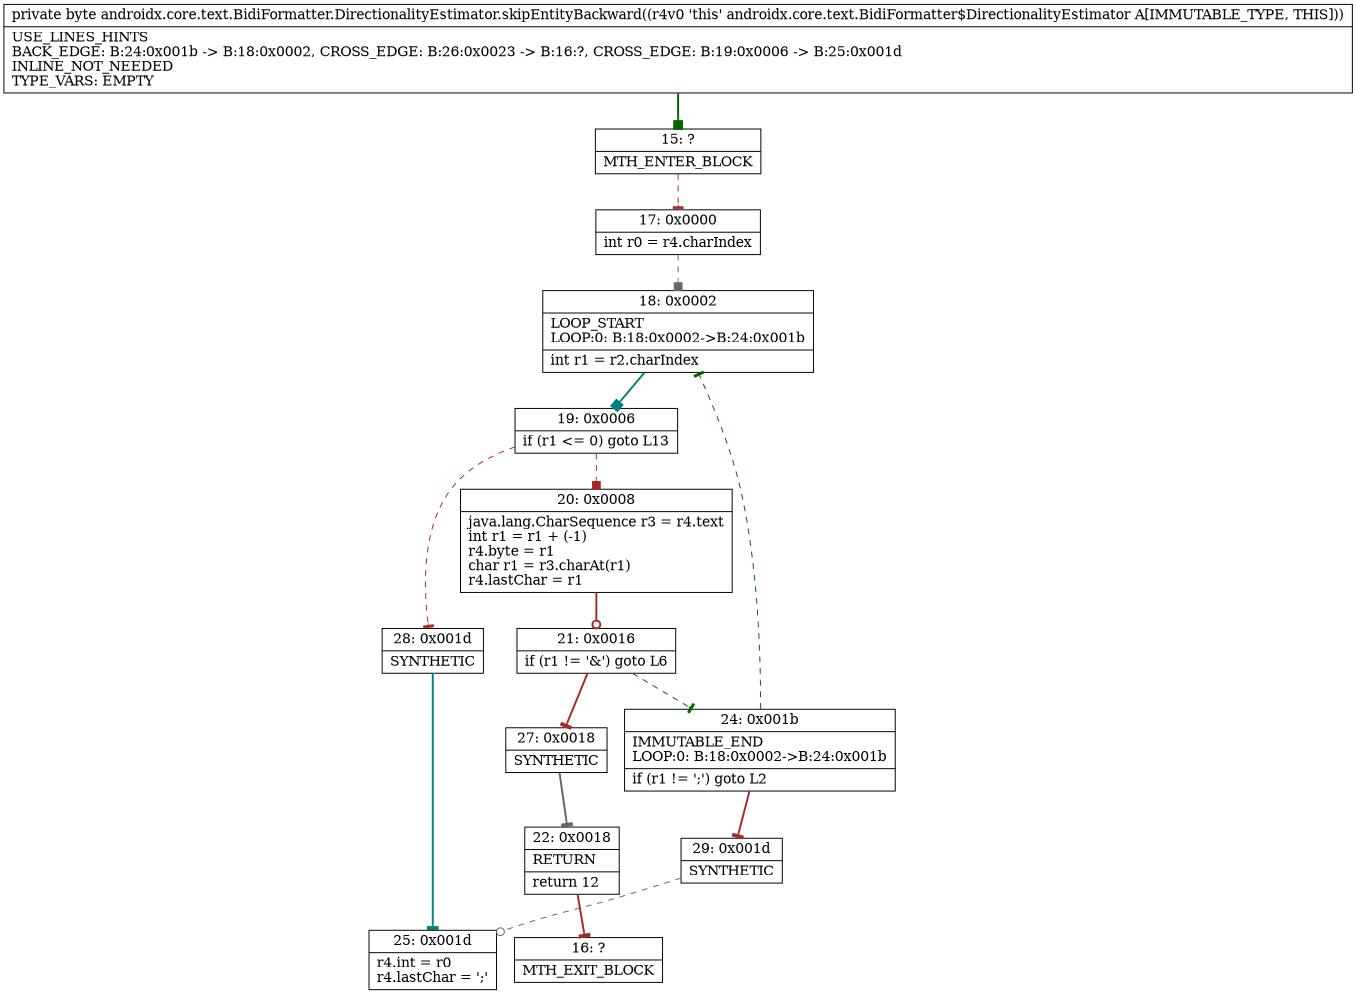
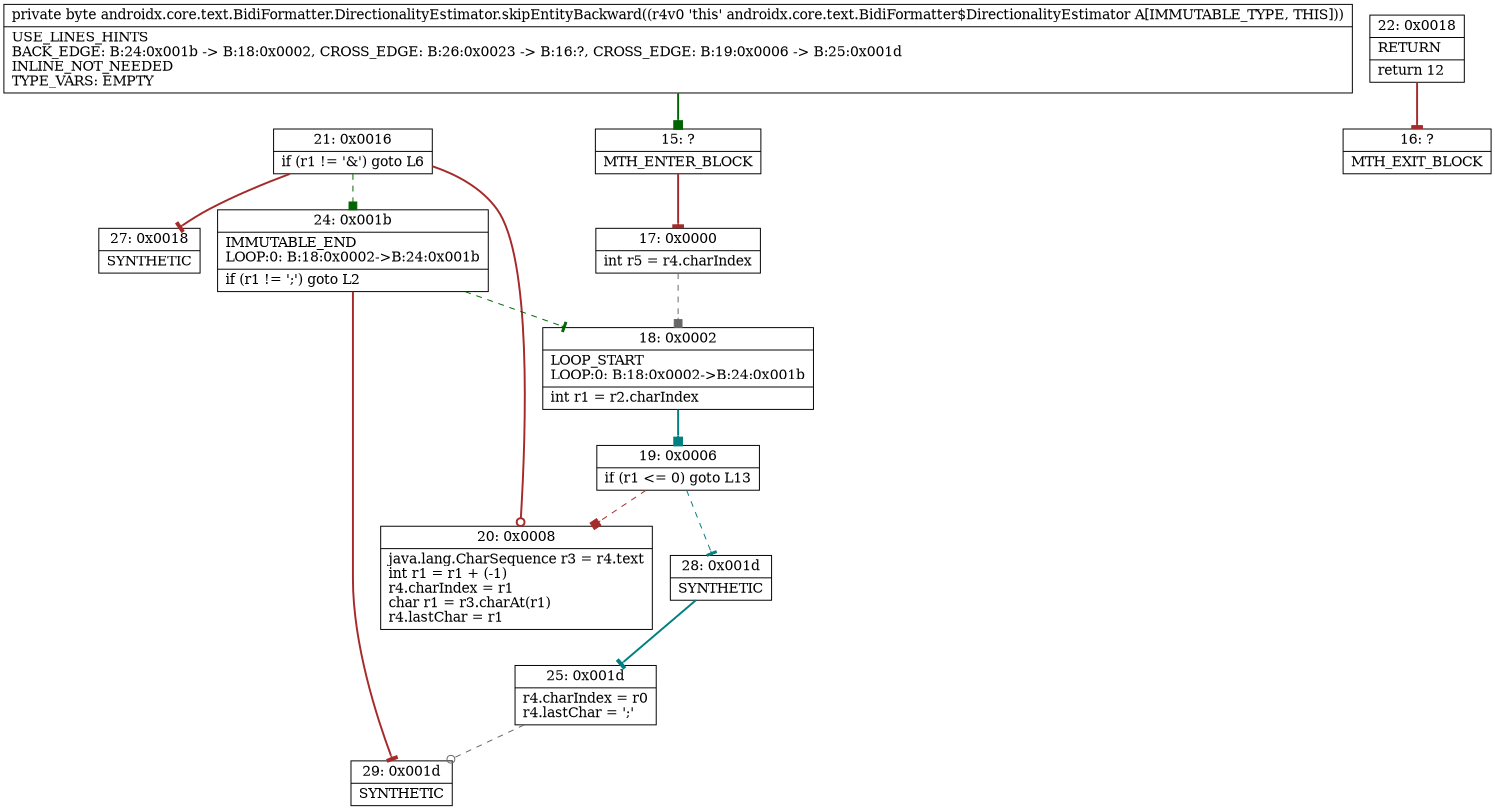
edge "15: ?" -> "17: 0x0000": style dashed -> bold
node "17: 0x0000": text "int r0 = r4.charIndex" -> "int r5 = r4.charIndex"
edge "19: 0x0006" -> "28: 0x001d": color brown -> teal
node "20: 0x0008": text "r4.byte = r1" -> "r4.charIndex = r1"
edge "20: 0x0008" -> "21: 0x0016": reversed
edge "21: 0x0016" -> "24: 0x001b": arrowhead tee -> box
edge "27: 0x0018" -> "22: 0x0018": removed
edge "29: 0x001d" -> "25: 0x001d": reversed
node "25: 0x001d": text "r4.int = r0" -> "r4.charIndex = r0"
